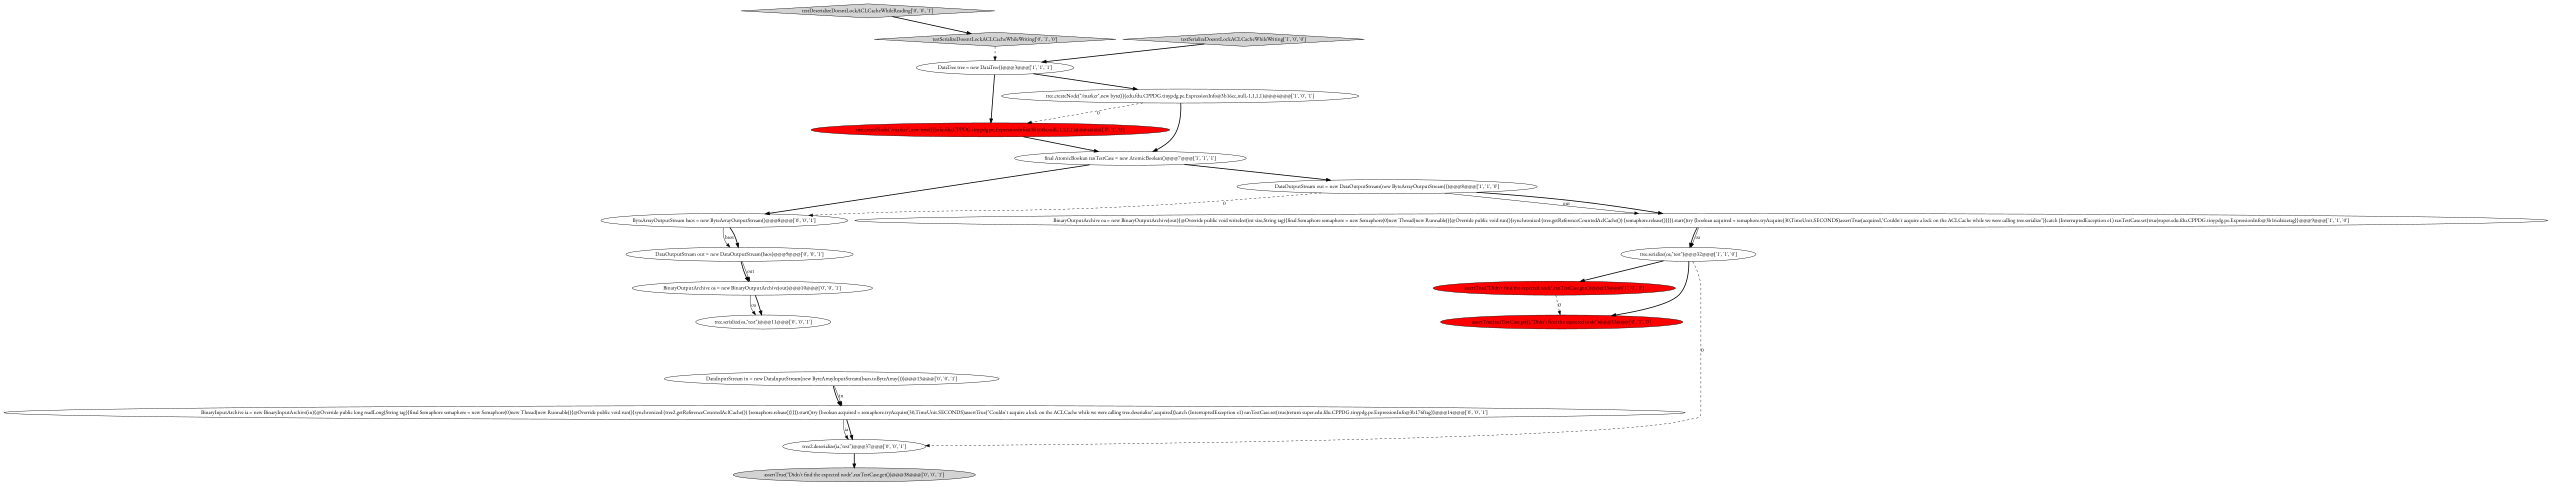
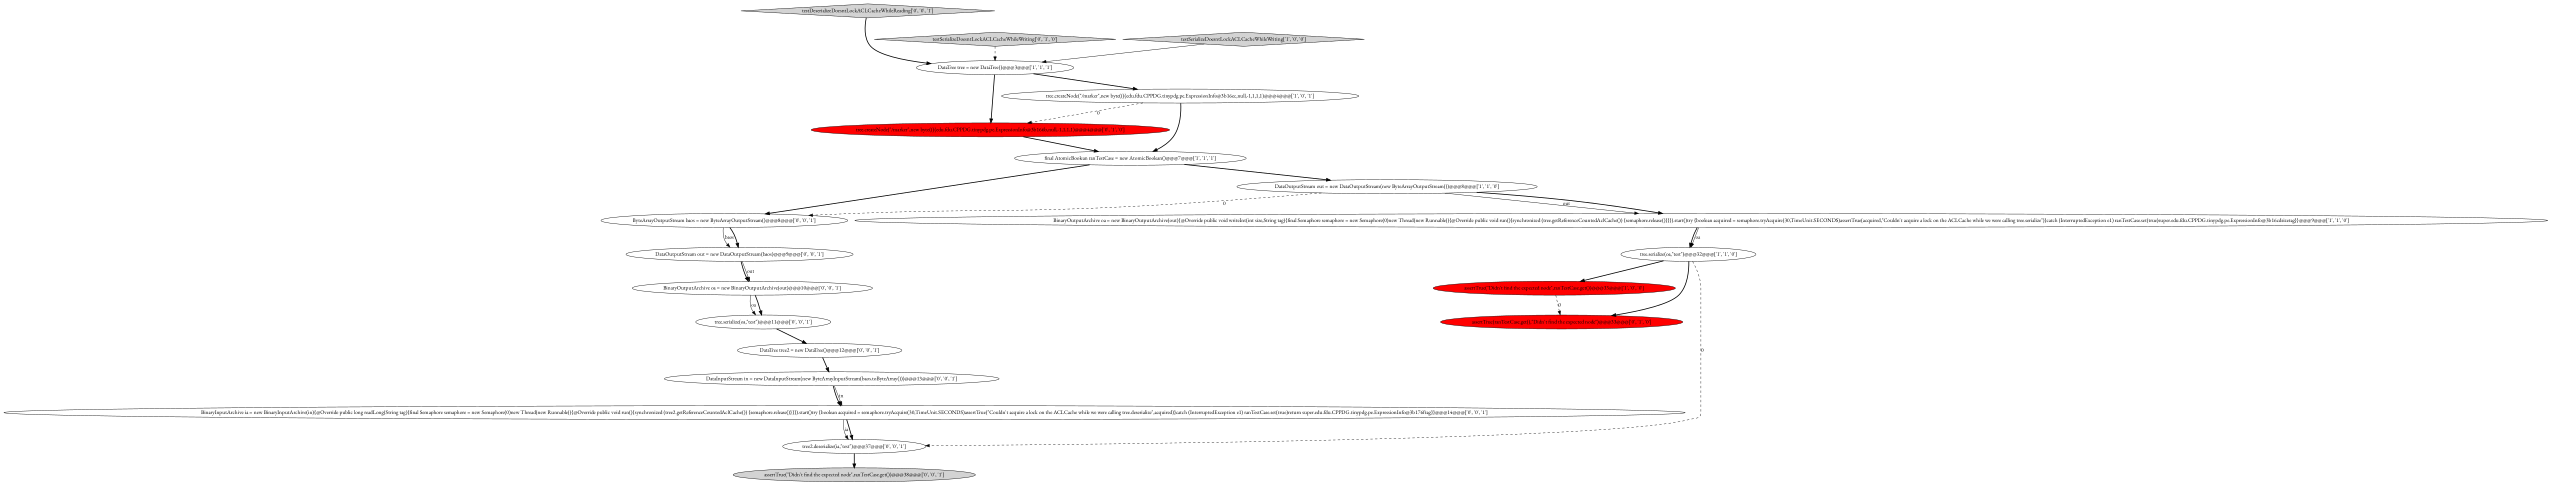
edge "testDeserializeDoesntLockACLCacheWhileReading['0', '0', '1']" -> "testSerializeDoesntLockACLCacheWhileWriting['0', '1', '0']": now "testDeserializeDoesntLockACLCacheWhileReading['0', '0', '1']" -> "DataTree tree = new DataTree()@@@3@@@['1', '1', '1']"
edge "testSerializeDoesntLockACLCacheWhileWriting['1', '0', '0']" -> "DataTree tree = new DataTree()@@@3@@@['1', '1', '1']": style bold -> solid
node "DataTree tree2 = new DataTree()@@@12@@@['0', '0', '1']": added
